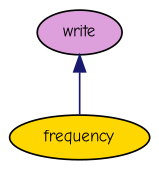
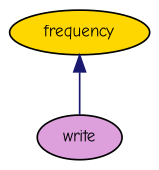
edge "frequency" -> "write": reversed
